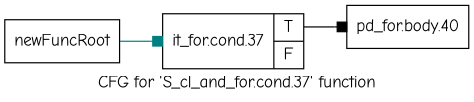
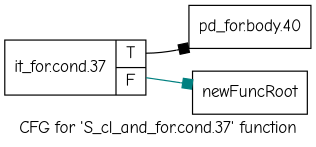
edge "newFuncRoot" -> "it_for.cond.37": reversed
